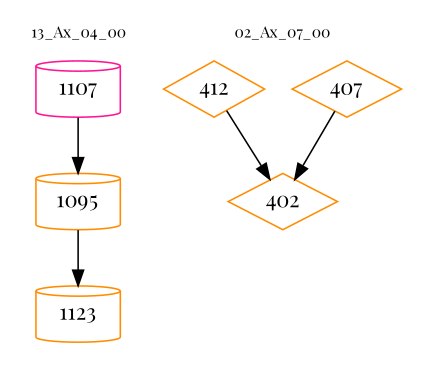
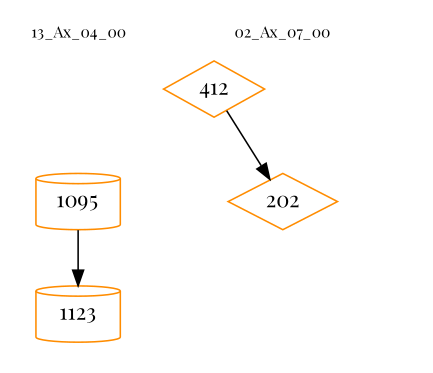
node "1107": removed
node "407": removed
node "402": label "402" -> "202"
